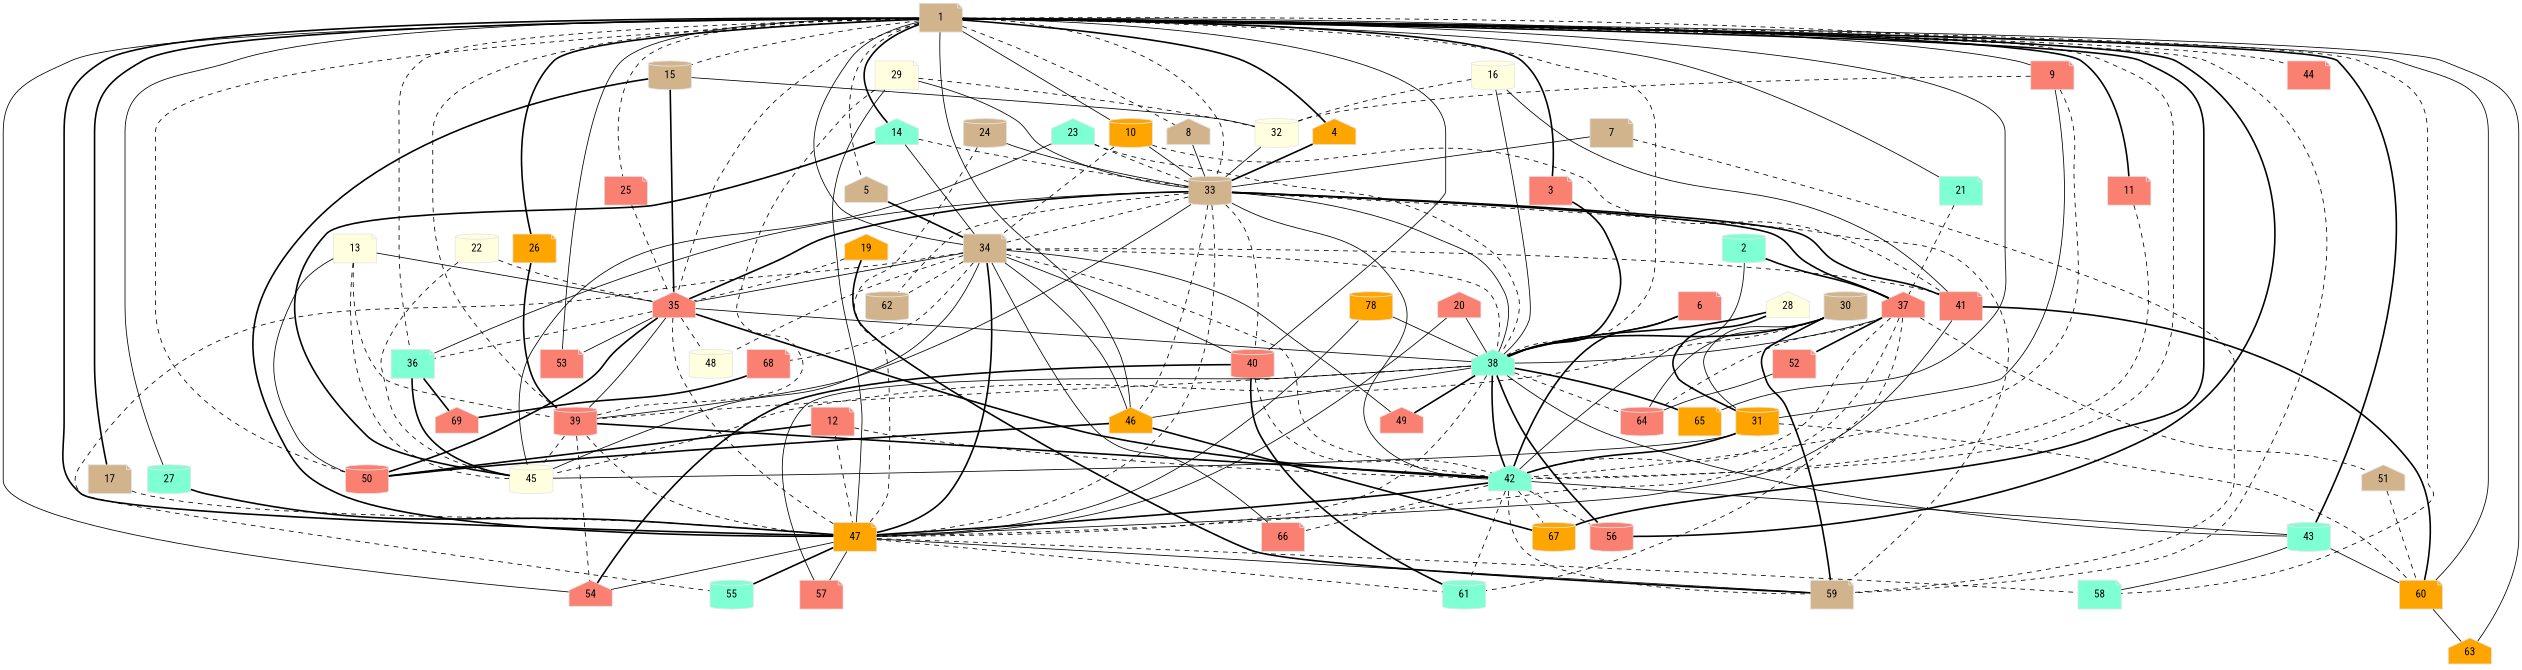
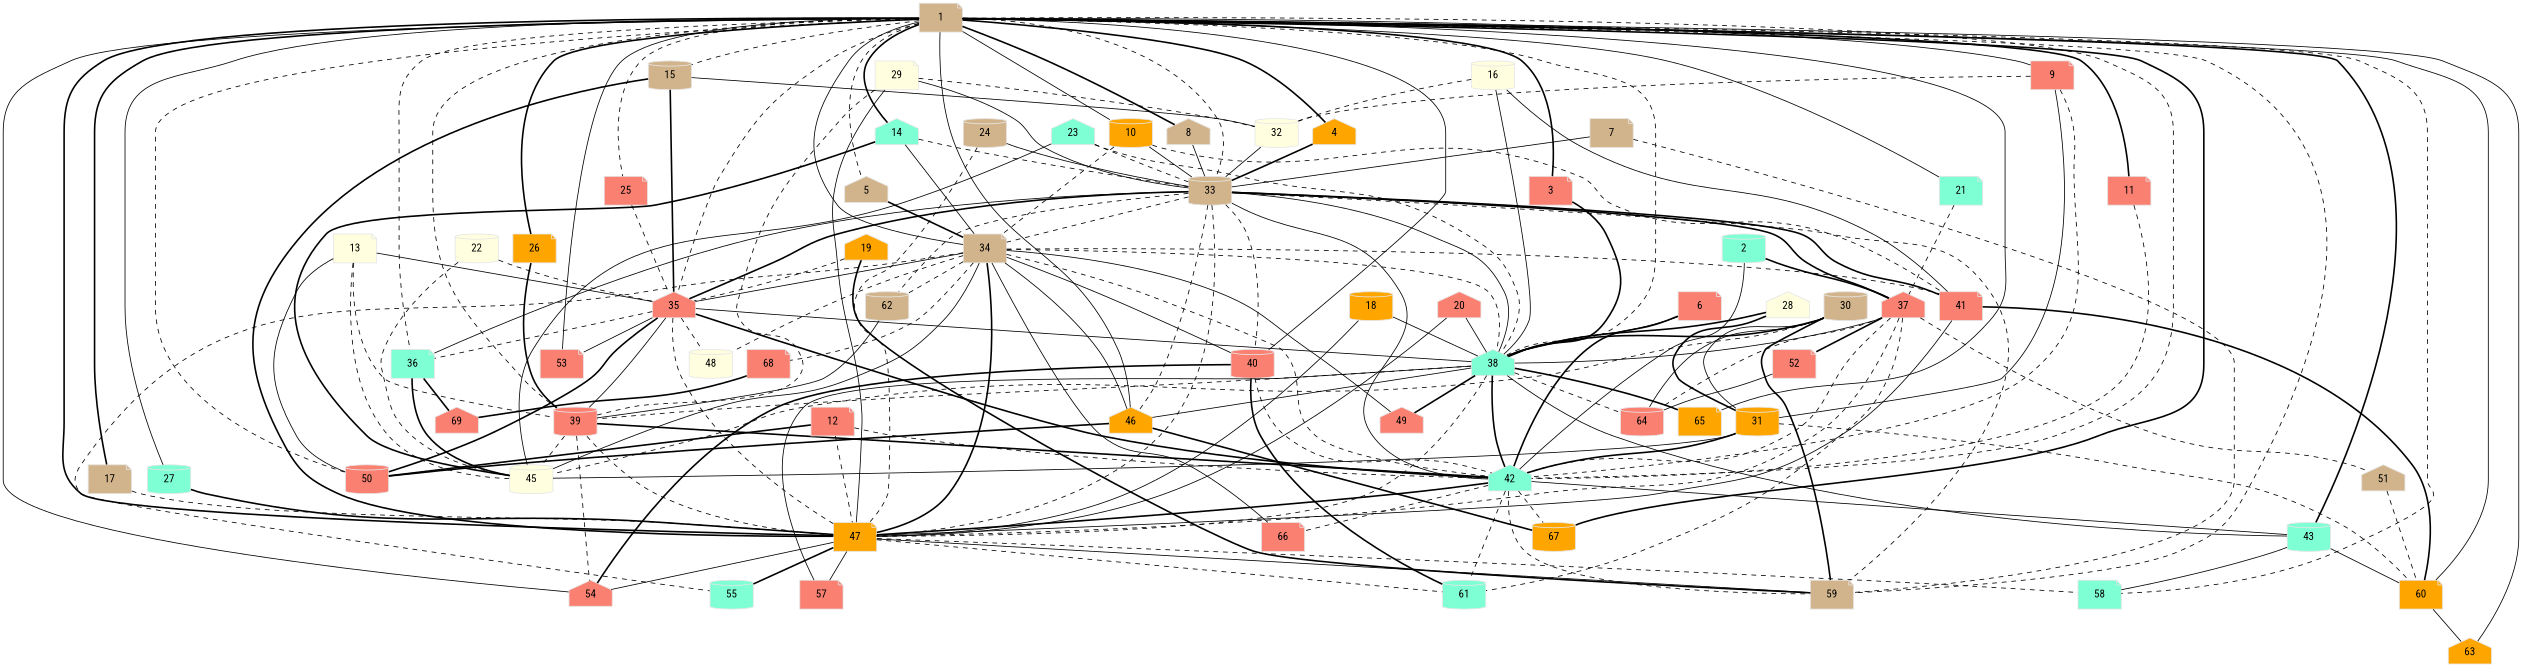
edge "1" -- "8": style dashed -> bold
node "44": removed
node "78": label "78" -> "18"
edge "33" -- "39": now "62" -- "39"
node "56": removed
